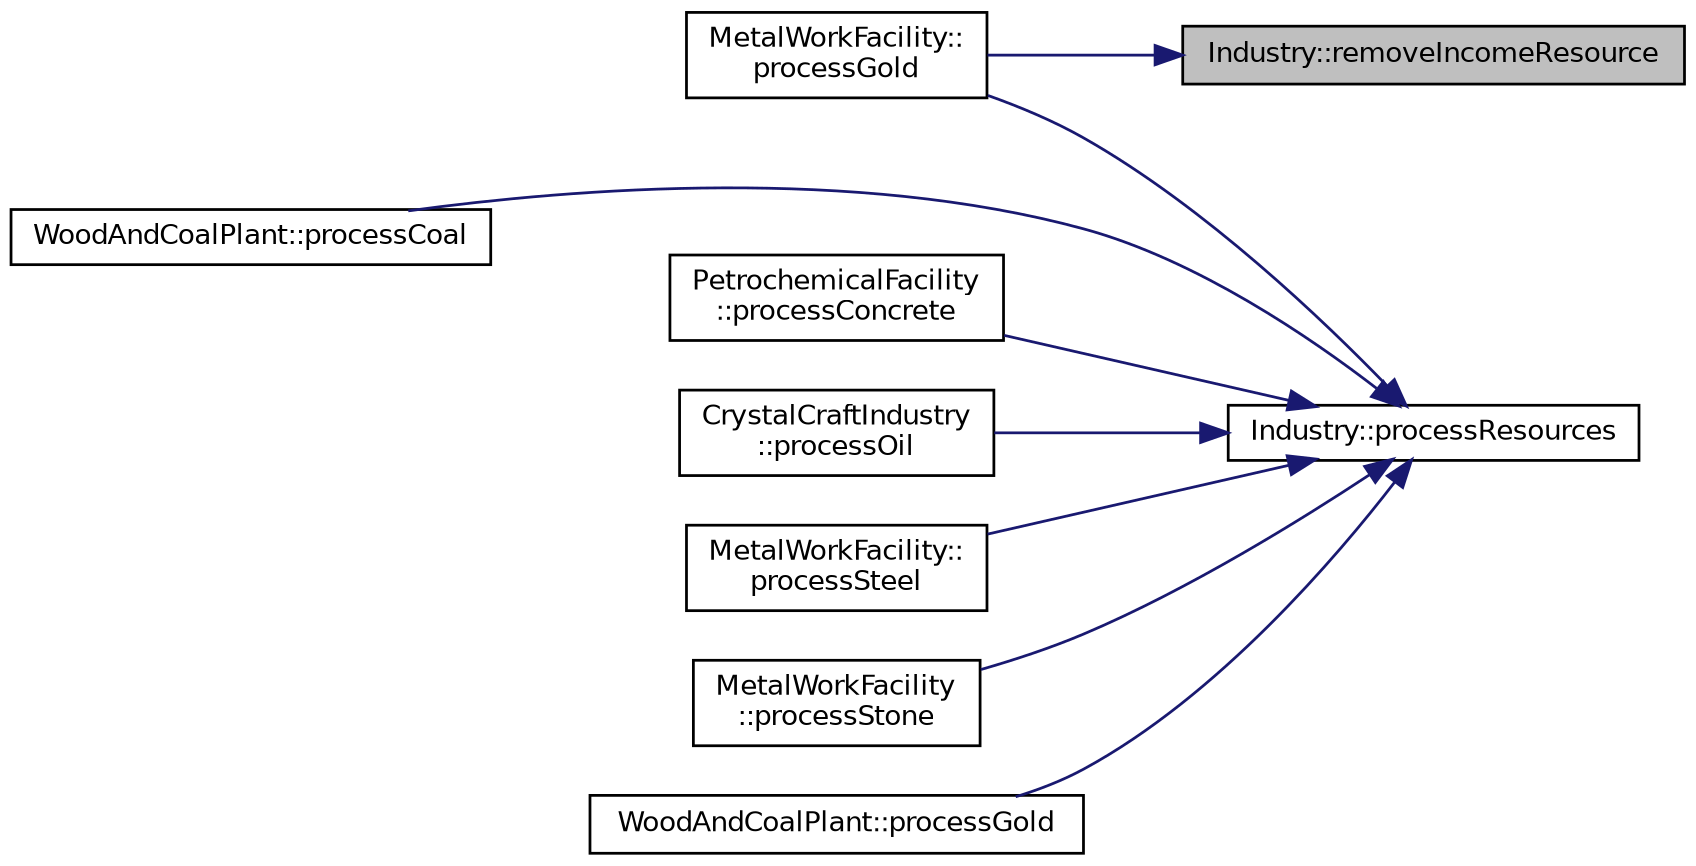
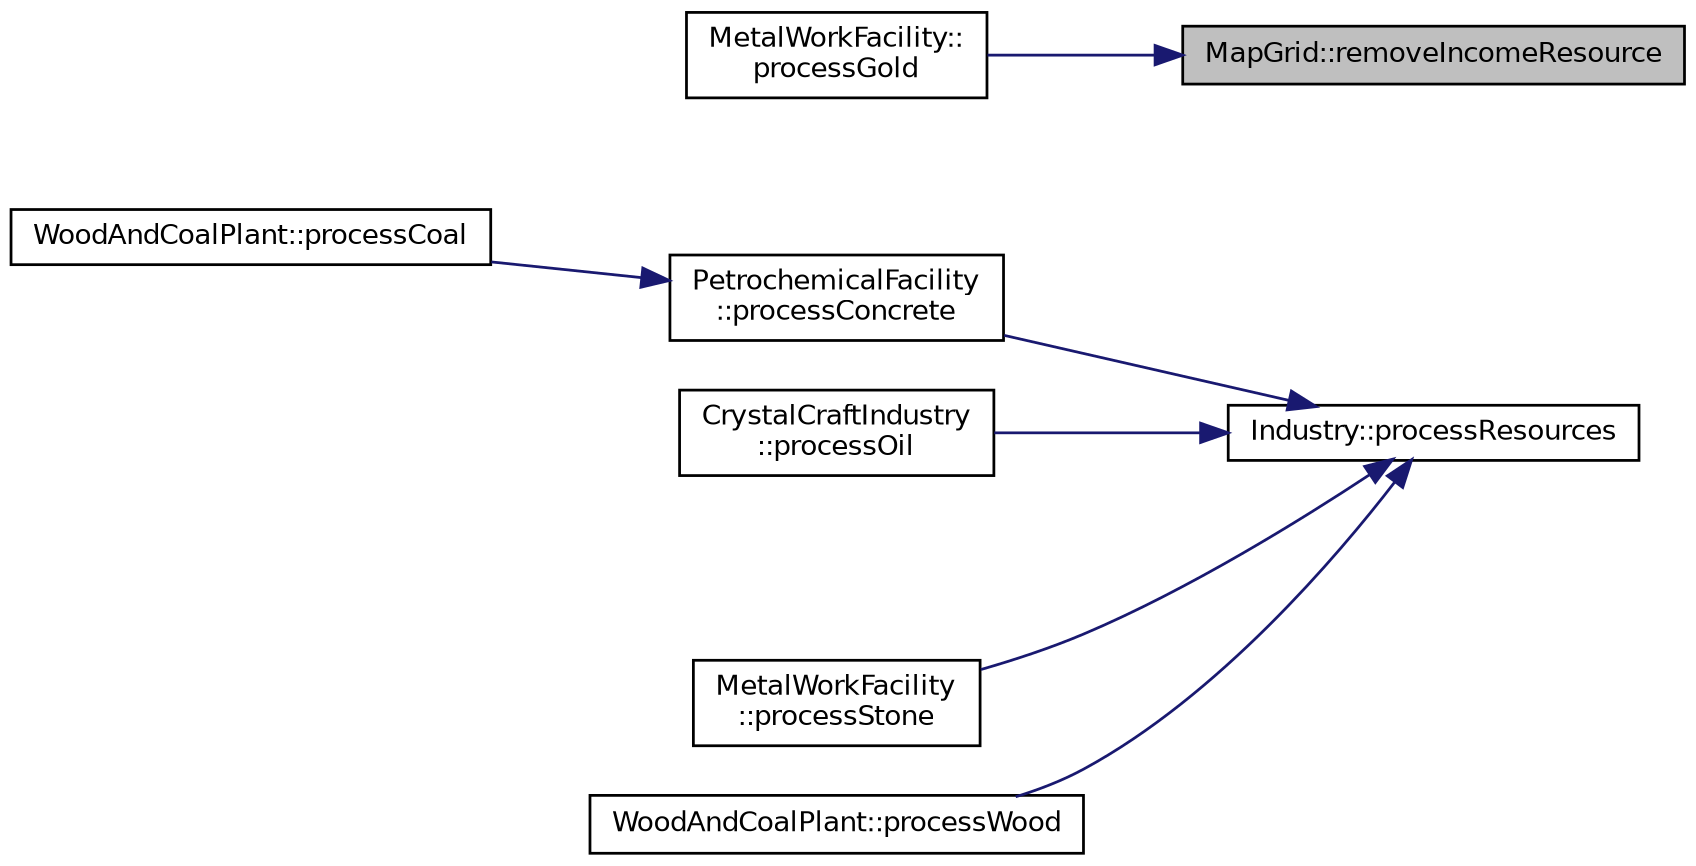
node "Industry::removeIncomeResource": label "Industry::removeIncomeResource" -> "MapGrid::removeIncomeResource"
edge "WoodAndCoalPlant::processCoal" -> "Industry::processResources": now "WoodAndCoalPlant::processCoal" -> "PetrochemicalFacility ::processConcrete"
edge "MetalWorkFacility:: processGold" -> "Industry::processResources": removed
node "MetalWorkFacility:: processSteel": removed
node "WoodAndCoalPlant::processGold": label "WoodAndCoalPlant::processGold" -> "WoodAndCoalPlant::processWood"
